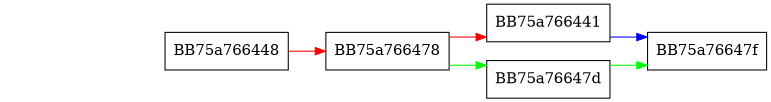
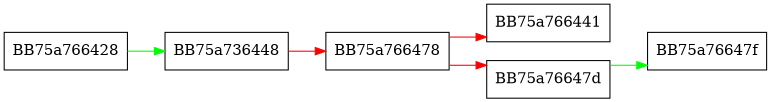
edge "BB75a766441" -> "BB75a76647f": removed
node "BB75a766428": added
node "BB75a766448": label "BB75a766448" -> "BB75a736448"
edge "BB75a766478" -> "BB75a76647d": color green -> red
